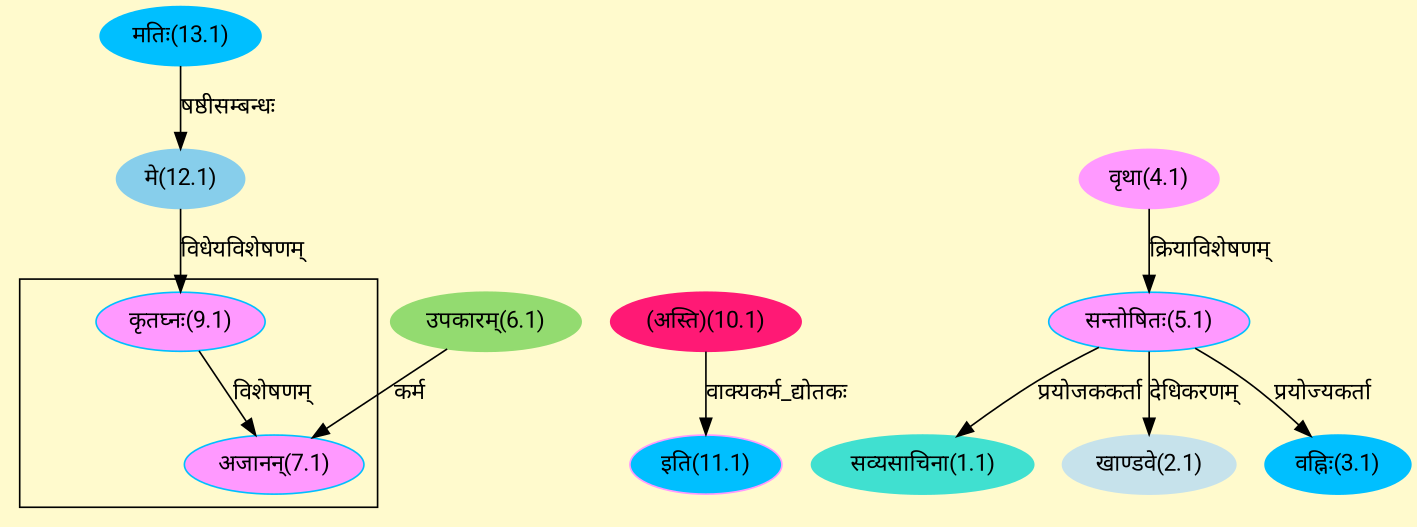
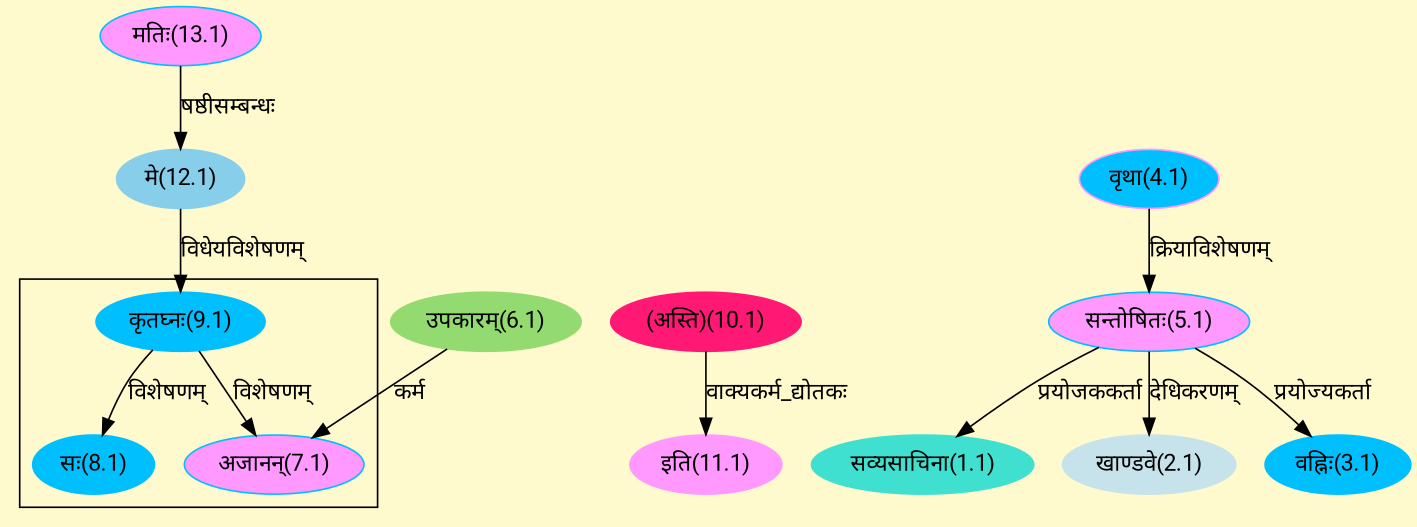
node "मतिः(13.1)": fillcolor #00bfff -> #ff99ff
node "वृथा(4.1)": fillcolor #ff99ff -> #00bfff
node "कृतघ्नः(9.1)": fillcolor #ff99ff -> #00bfff
node "सः(8.1)": added
node "इति(11.1)": fillcolor #00bfff -> #ff99ff
